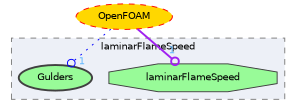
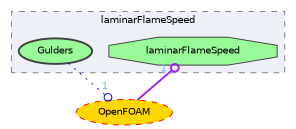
edge "OpenFOAM" -> "Gulders": reversed
